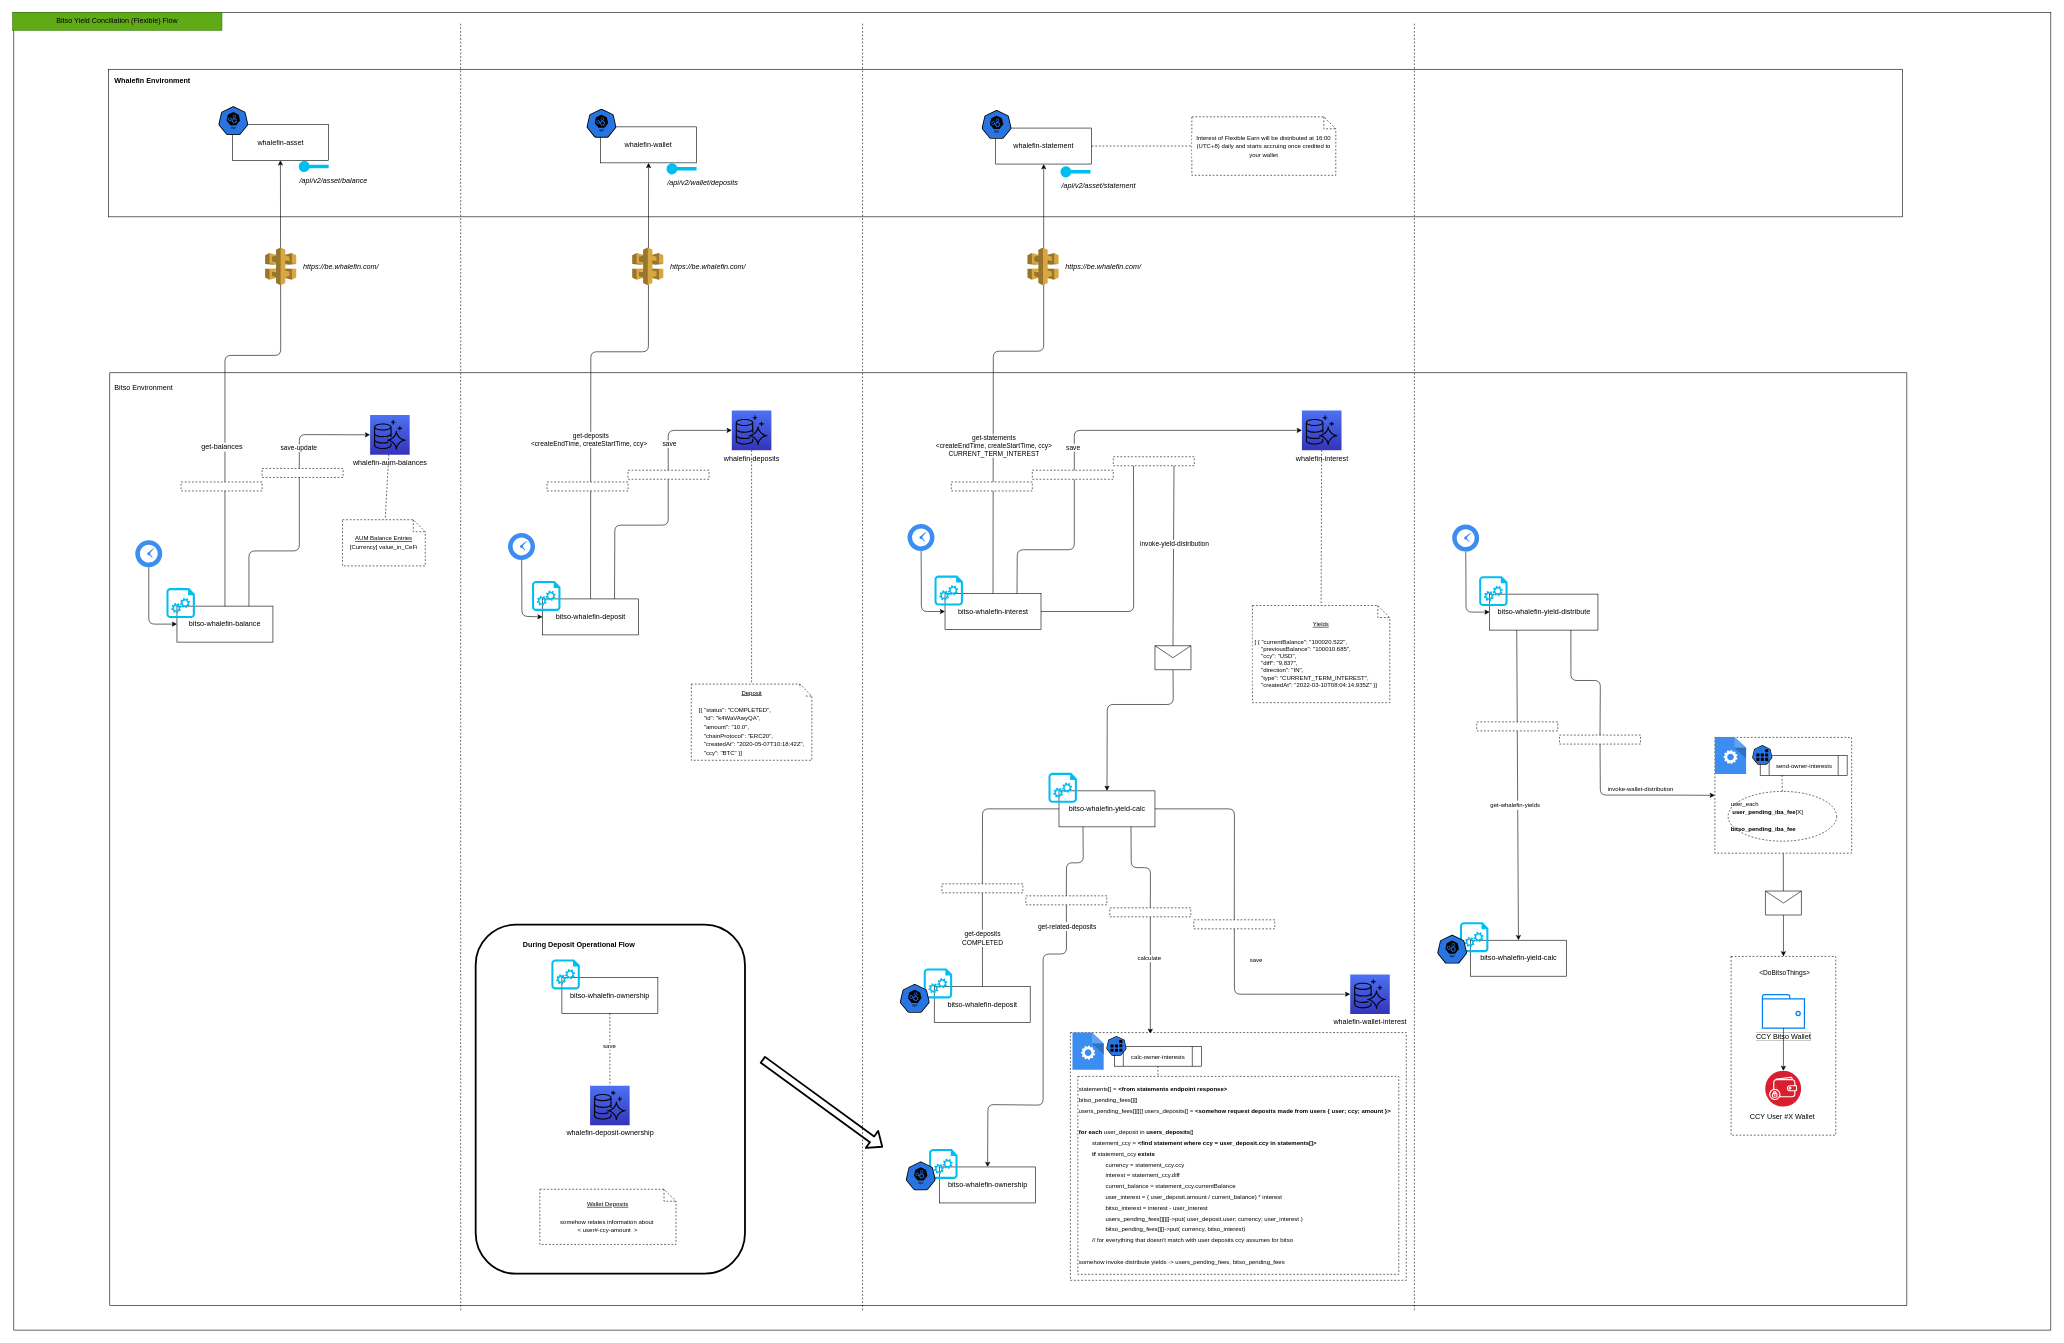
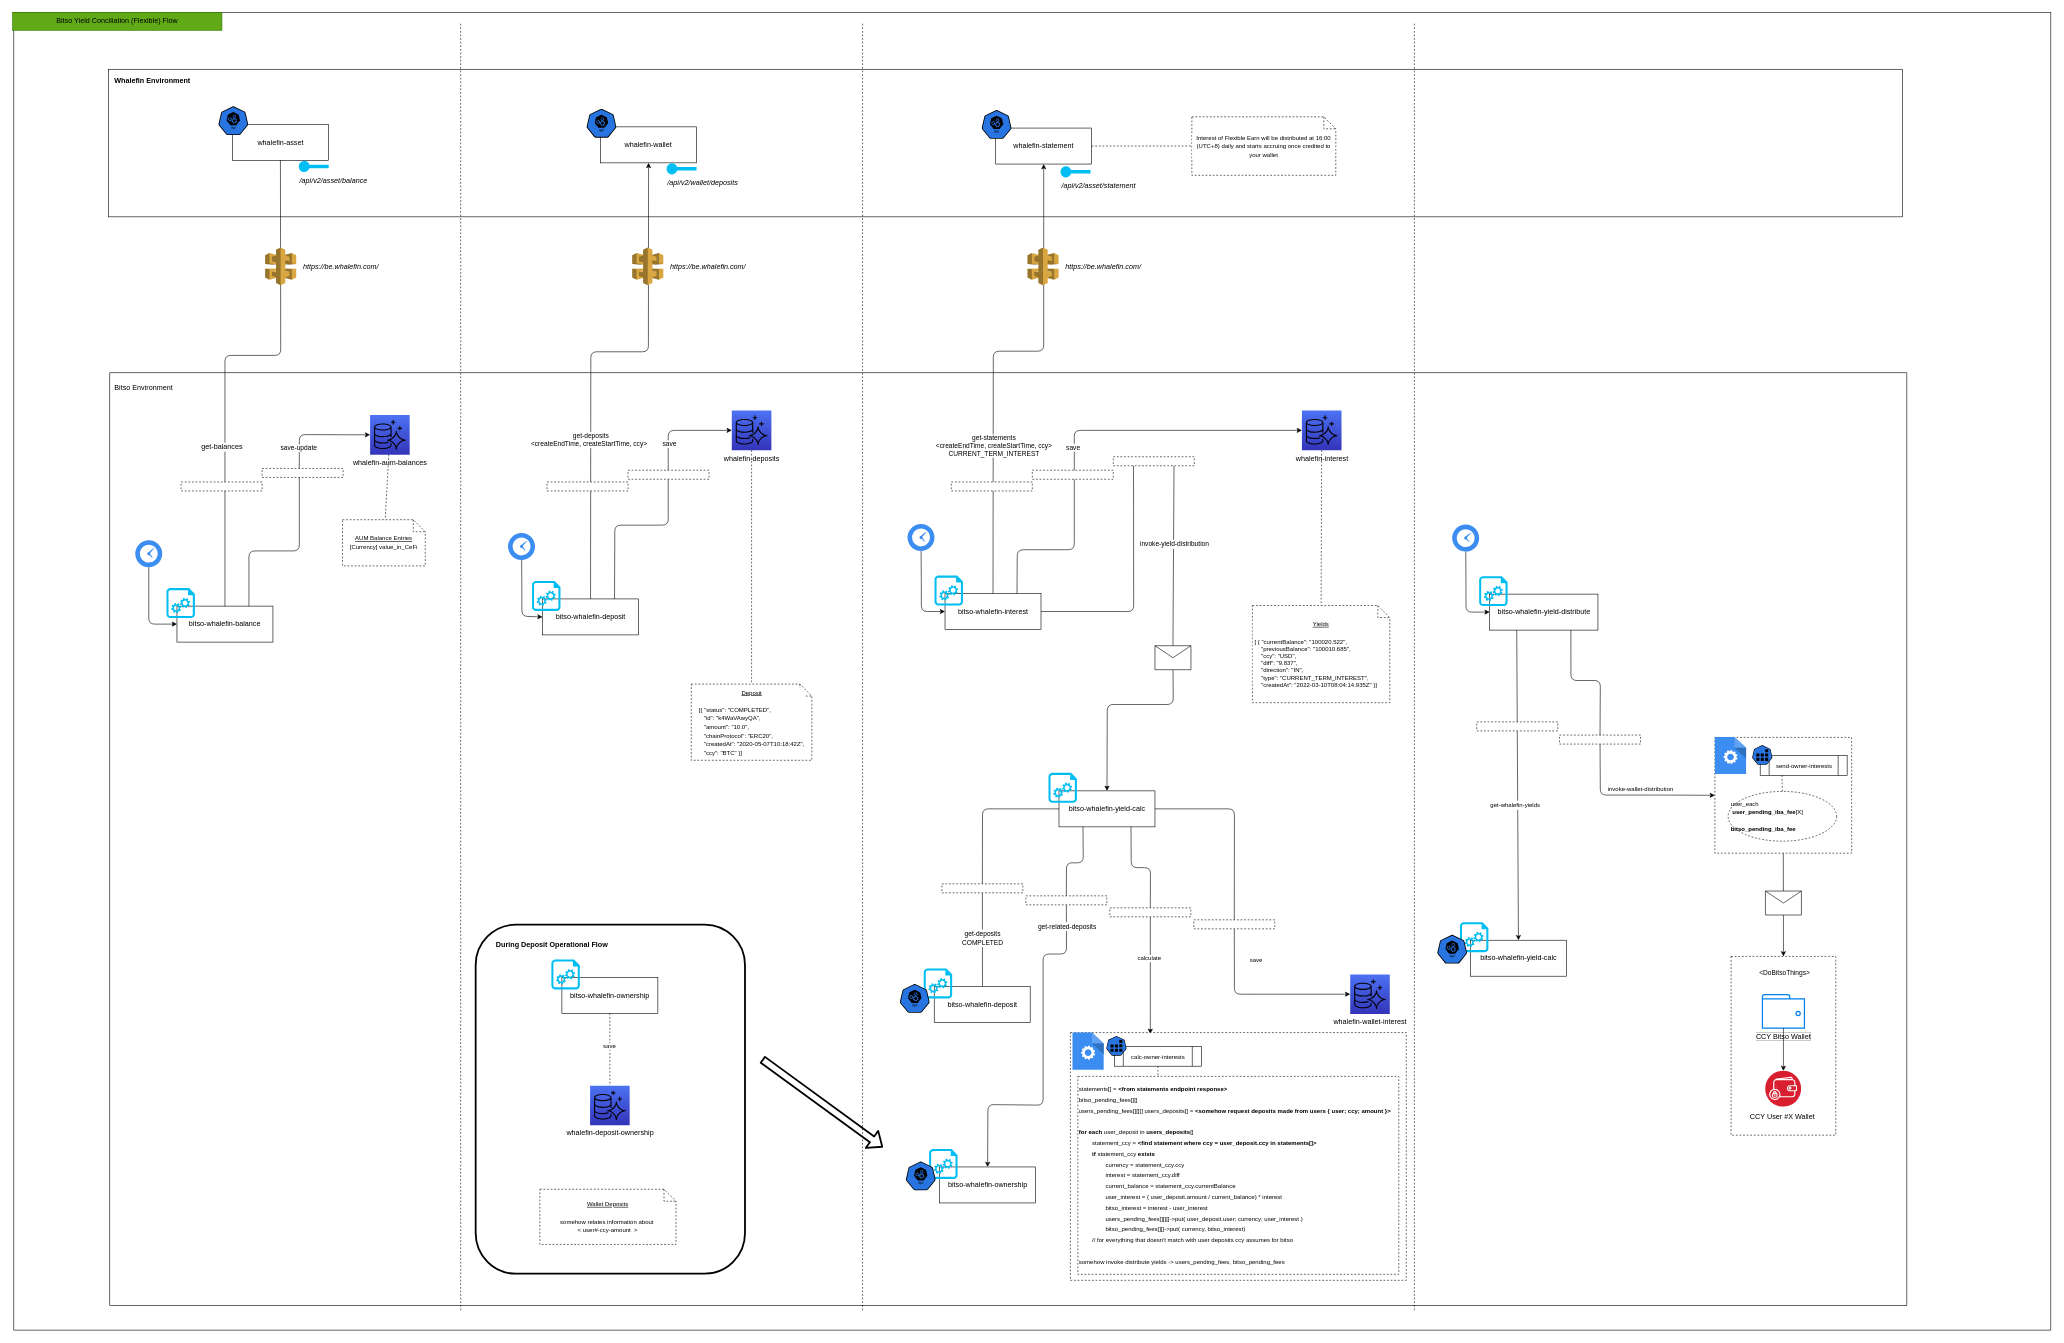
edge "bitso-whalefin-balance" -> "whalefin-asset": arrowhead classic -> none
node "During Deposit Operational Flow": moved (579, 944) -> (552, 944)
